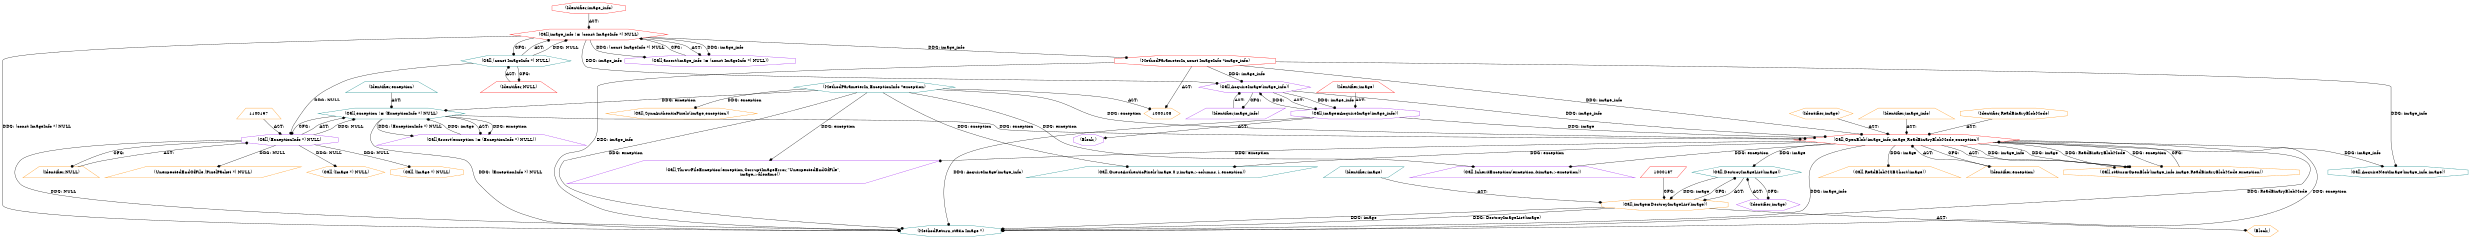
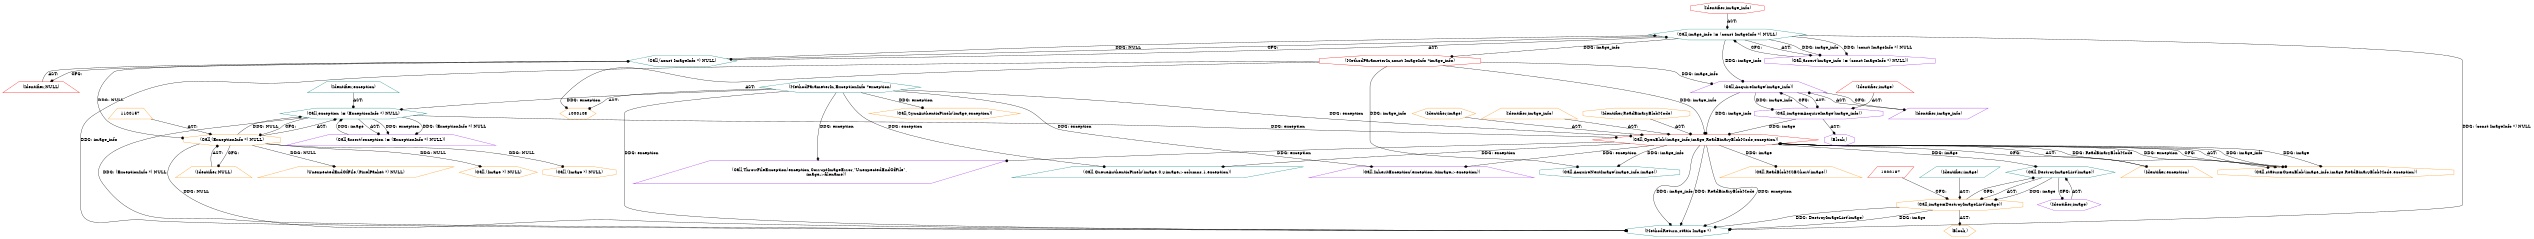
node "(Call,image_info != (const ImageInfo *) NULL)": color red -> teal
node "(Call,AcquireImage(image_info))": shape hexagon -> trapezium
edge "(Call,image=AcquireImage(image_info))" -> "(Call,AcquireImage(image_info))": label "DDG: " -> "CFG: "
edge "(Call,image=AcquireImage(image_info))" -> "(MethodReturn,static Image *)": removed, label "DDG: AcquireImage(image_info)"
node "(Call,(ExceptionInfo *) NULL)": color purple -> darkorange
